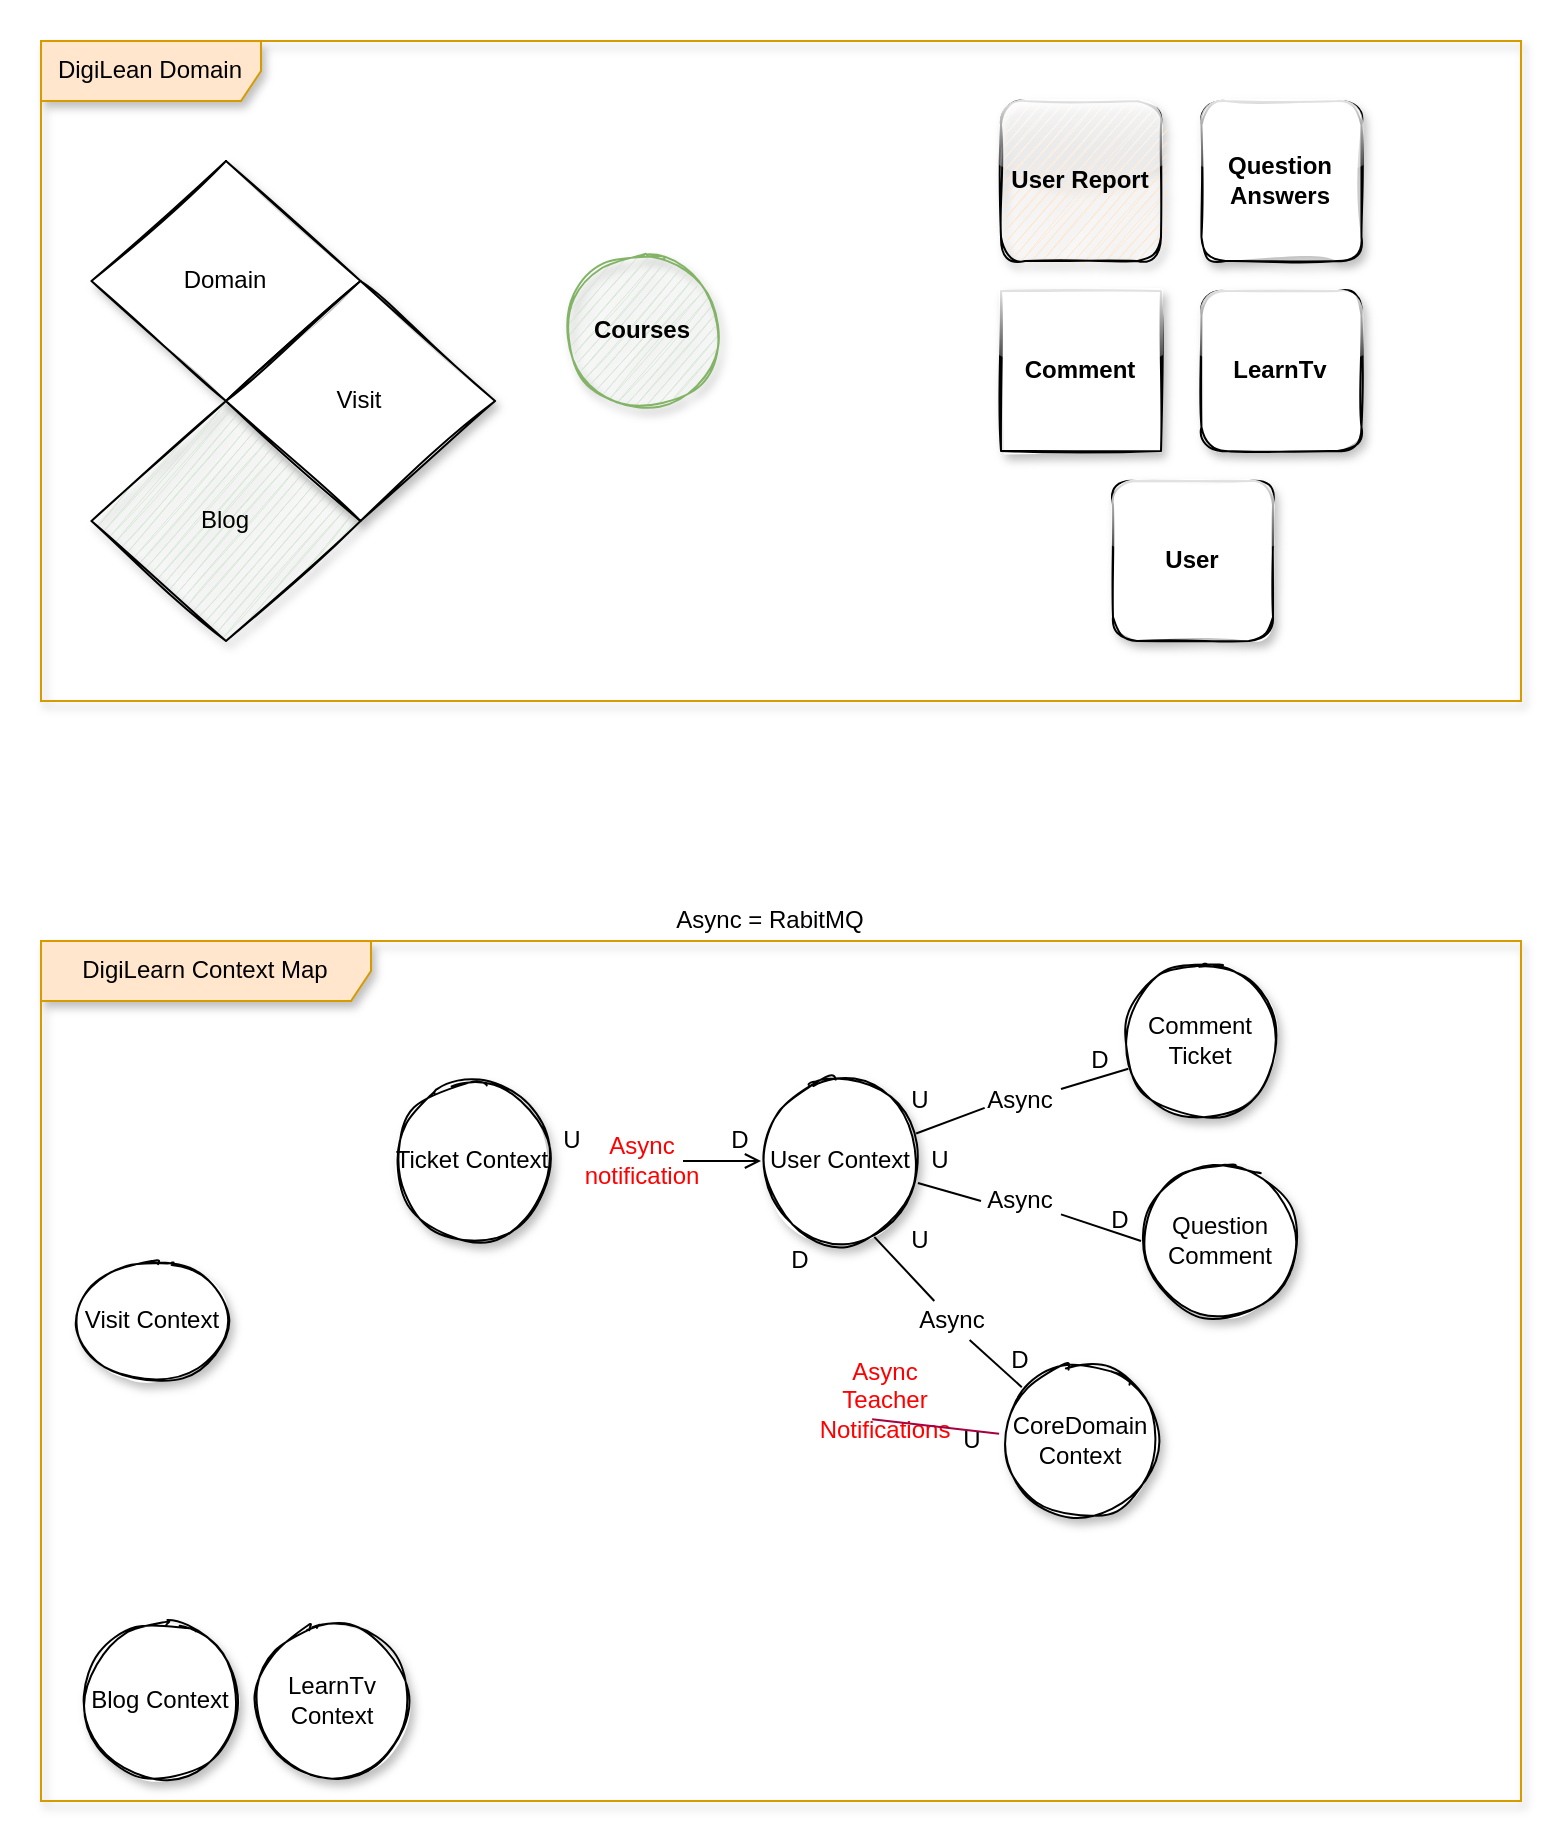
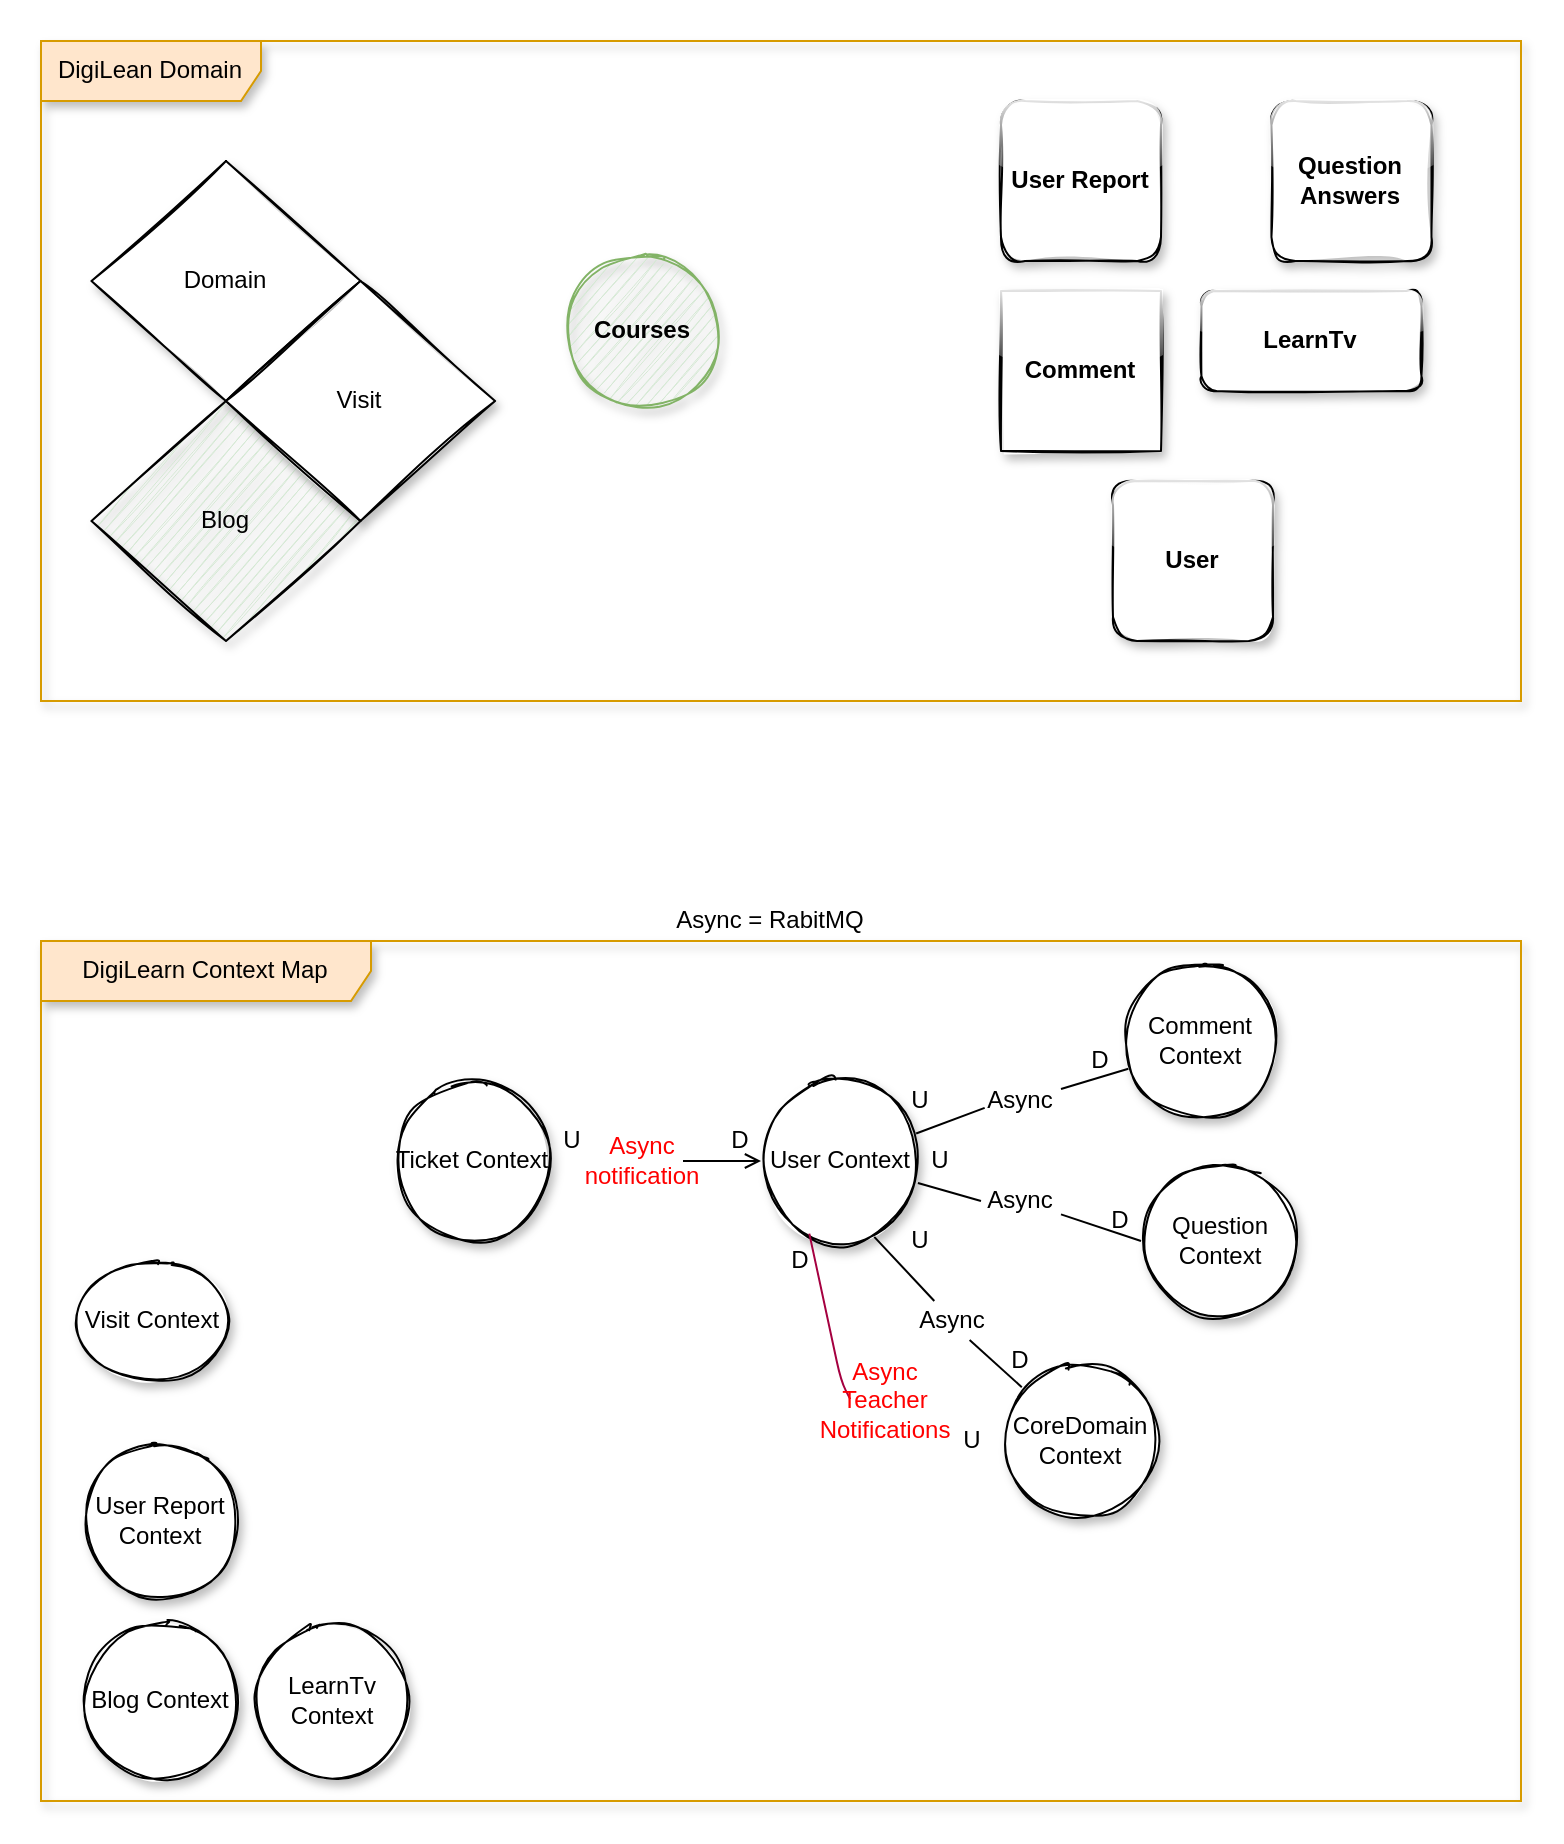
node "User Report": fillcolor #ffe6cc -> #ffffff
node "Question Answers": moved (1281, 181) -> (1351, 181)
node "LearnTv": size 160x160 -> 220x100
node "Comment Ticket": label "Comment Ticket" -> "Comment Context"
node "Question Comment": label "Question Comment" -> "Question Context"
edge "User Context" -- "Async Teacher Notifications": added
edge "Async Teacher Notifications" -- "CoreDomain Context": removed
node "User Report Context": added
